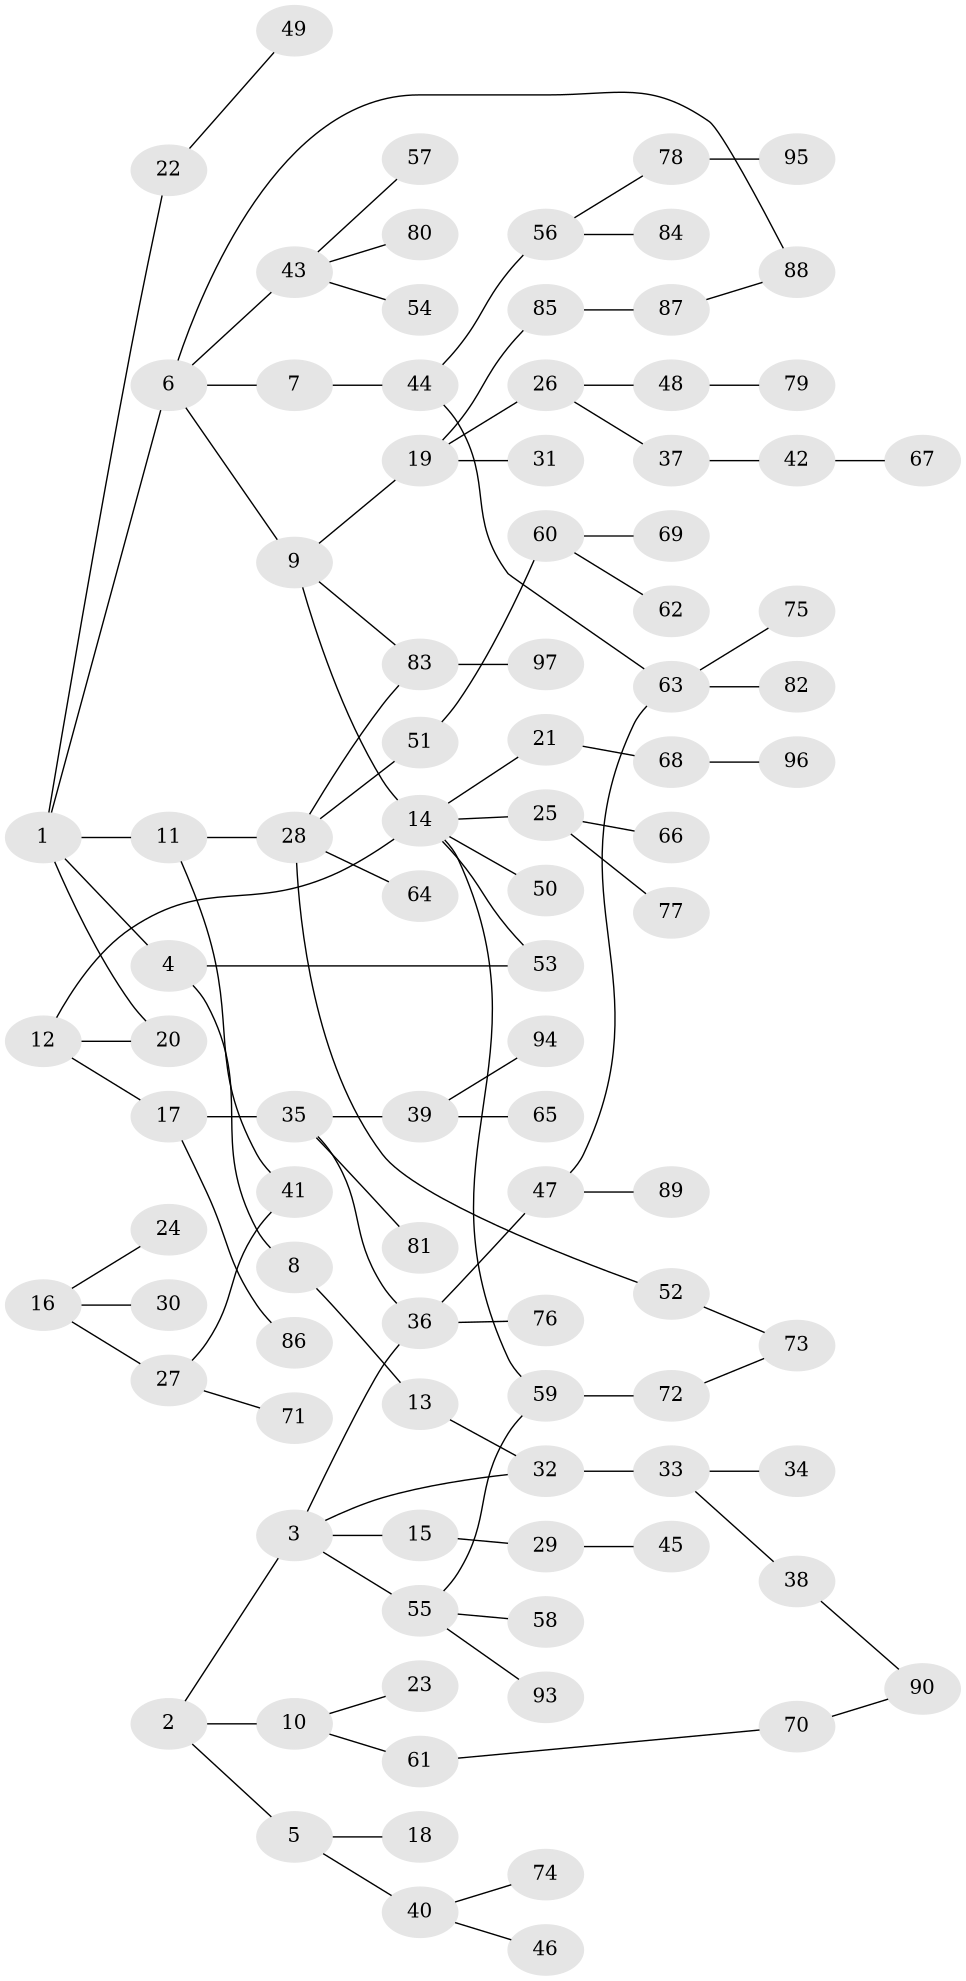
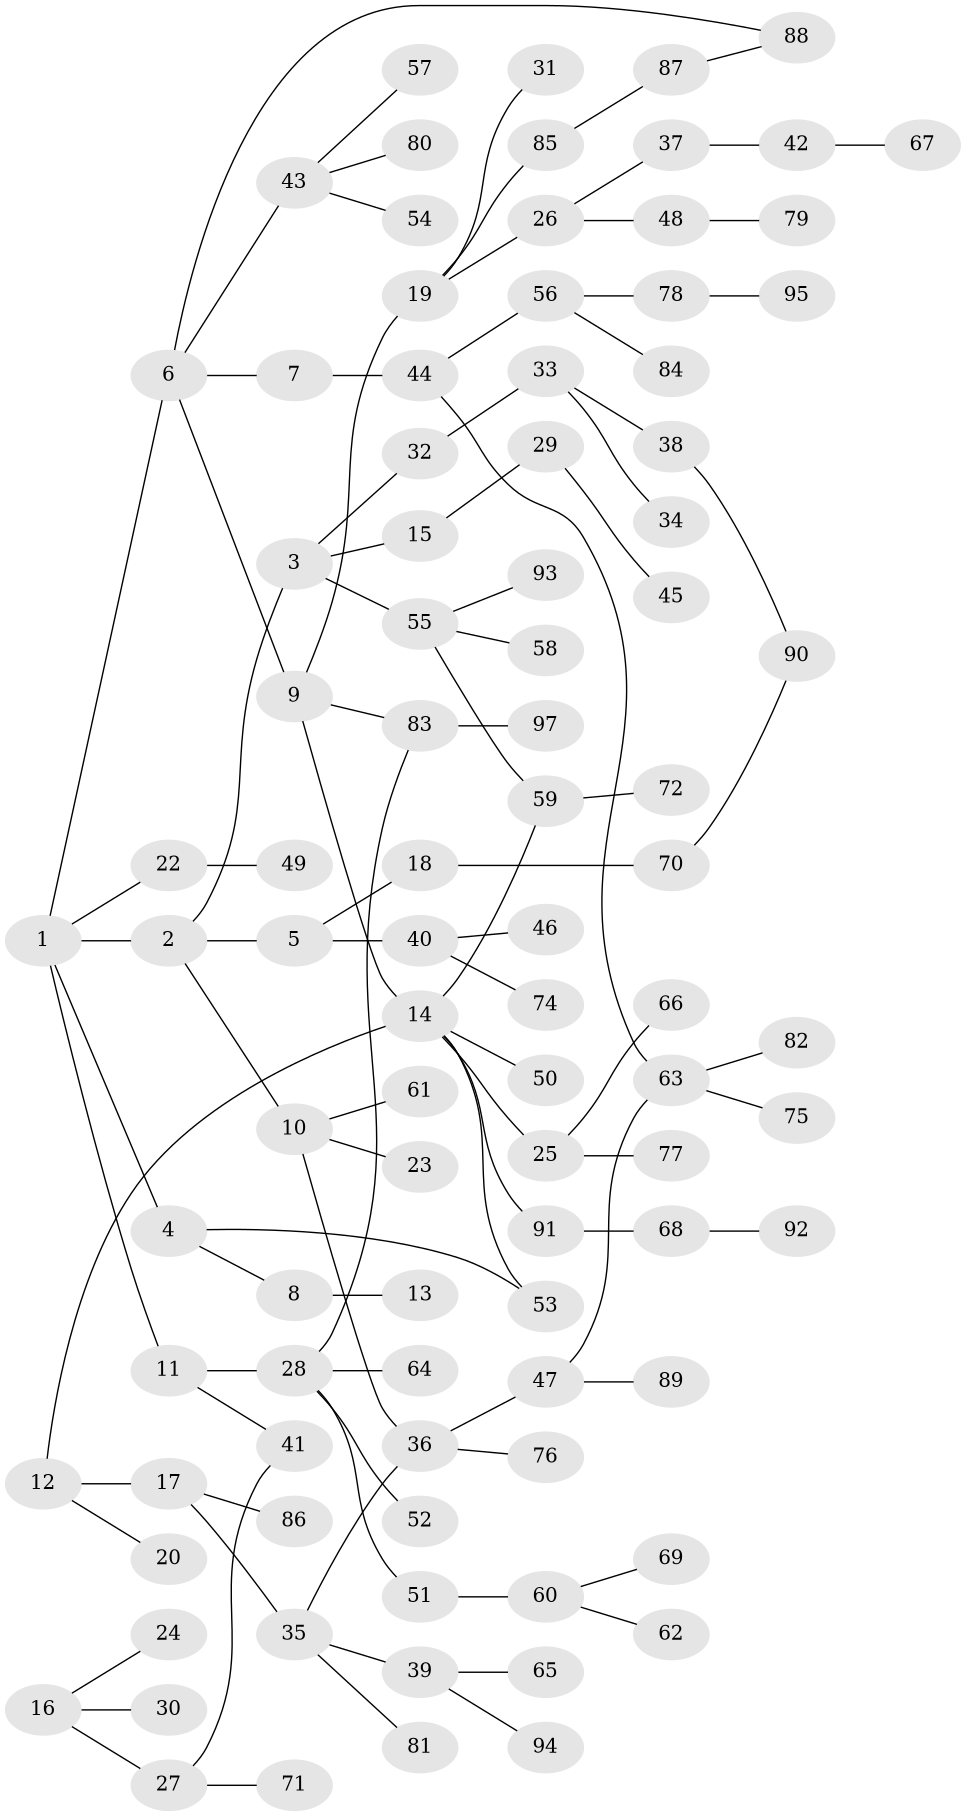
node "21": label "21" -> "91"
node "96": label "96" -> "92"
edge "1" -- "20": now "1" -- "2"
node "73": removed
edge "36" -- "3": now "36" -- "10"
edge "13" -- "32": removed
edge "70" -- "61": now "70" -- "18"
